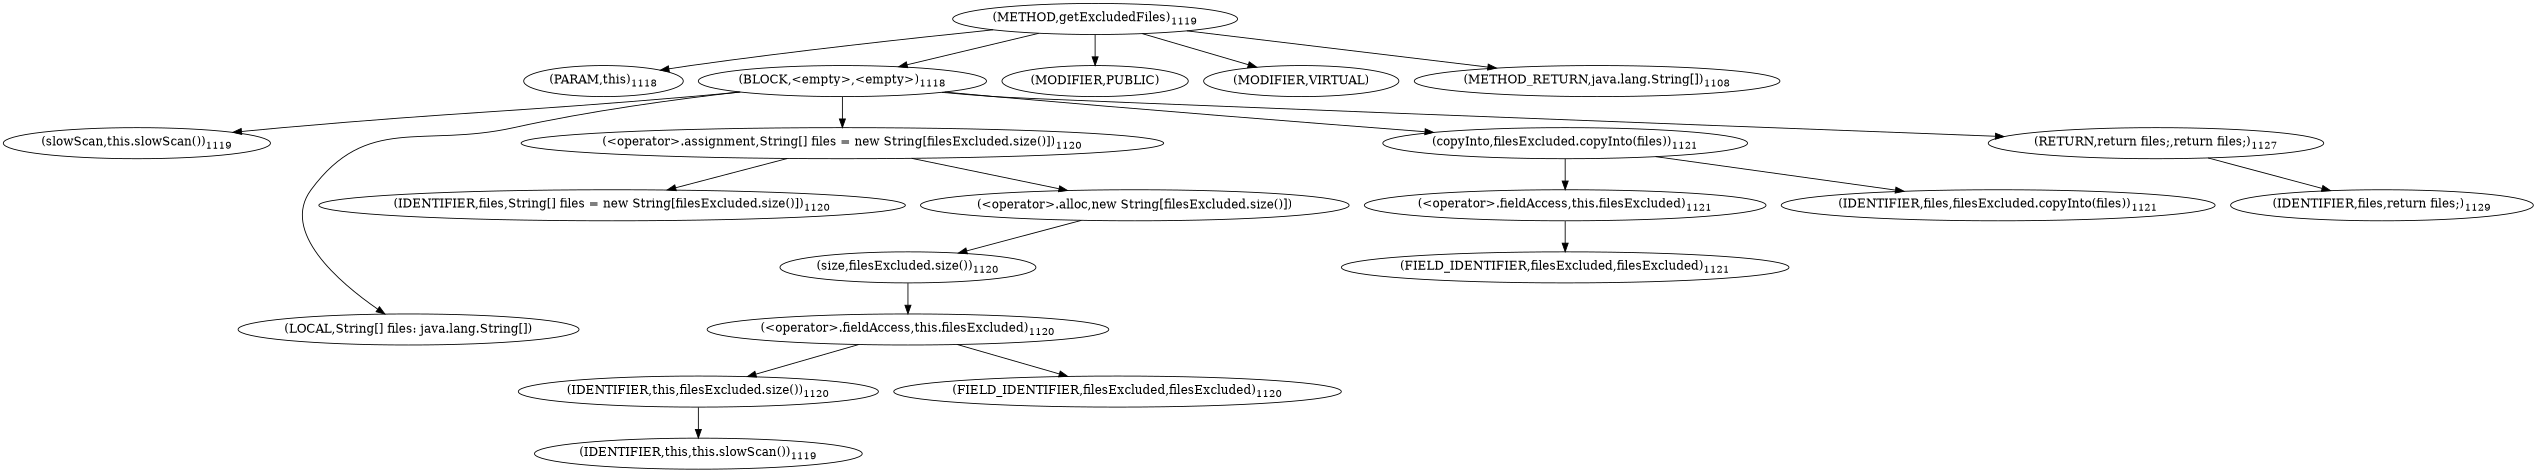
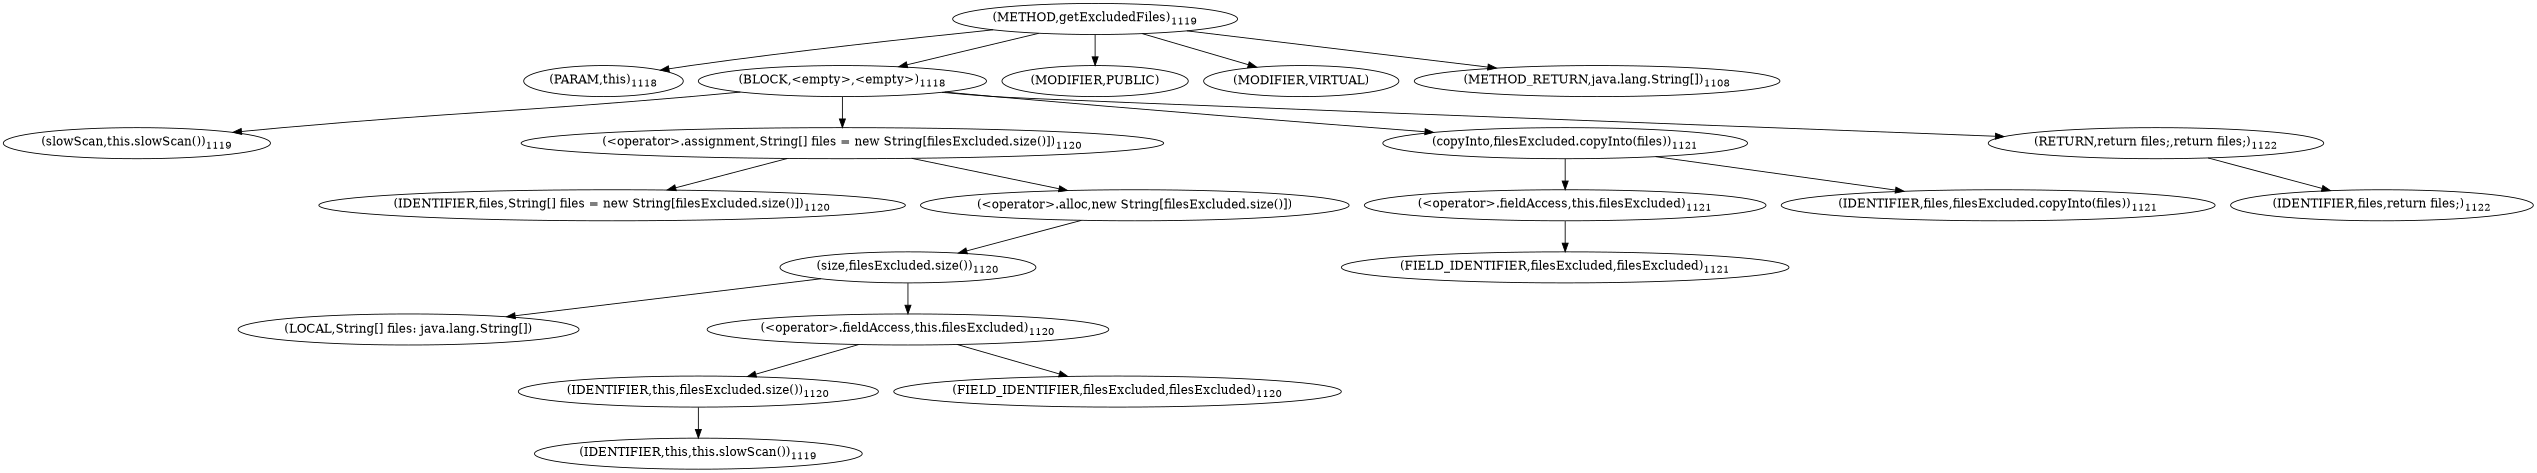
edge "(BLOCK,<empty>,<empty>)" -> "(LOCAL,String[] files: java.lang.String[])": now "(size,filesExcluded.size())" -> "(LOCAL,String[] files: java.lang.String[])"
node "(RETURN,return files;,return files;)": text "1127" -> "1122"
node "(IDENTIFIER,files,return files;)": text "1129" -> "1122"
